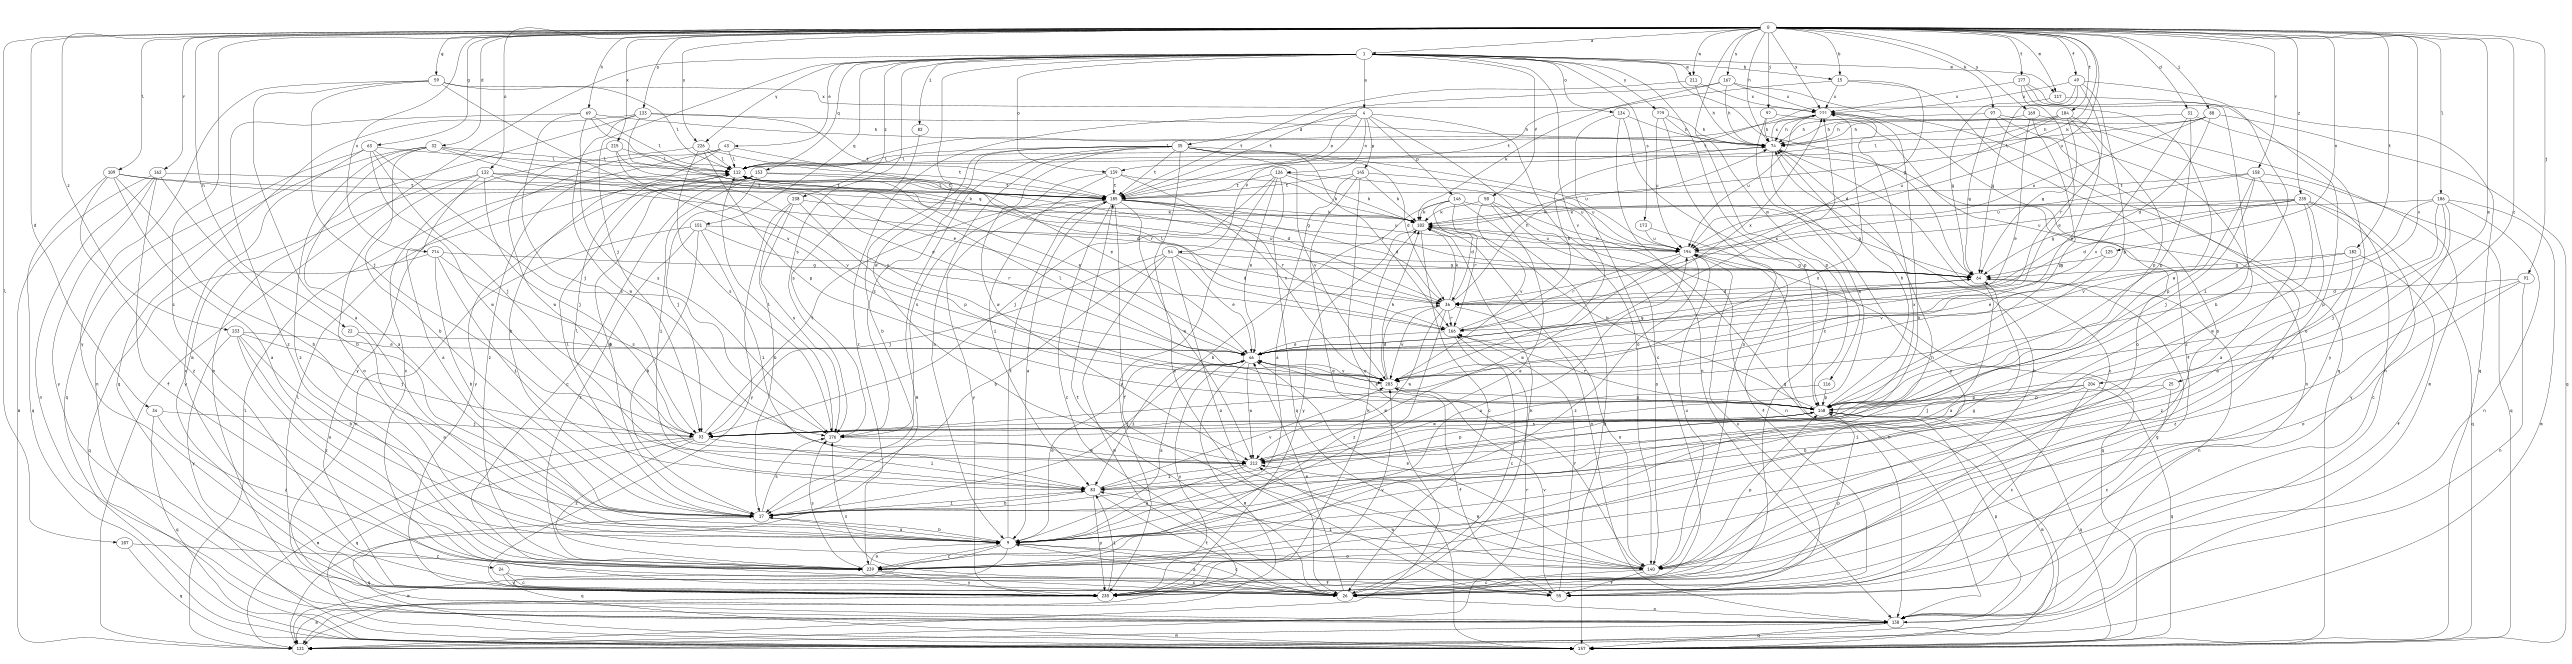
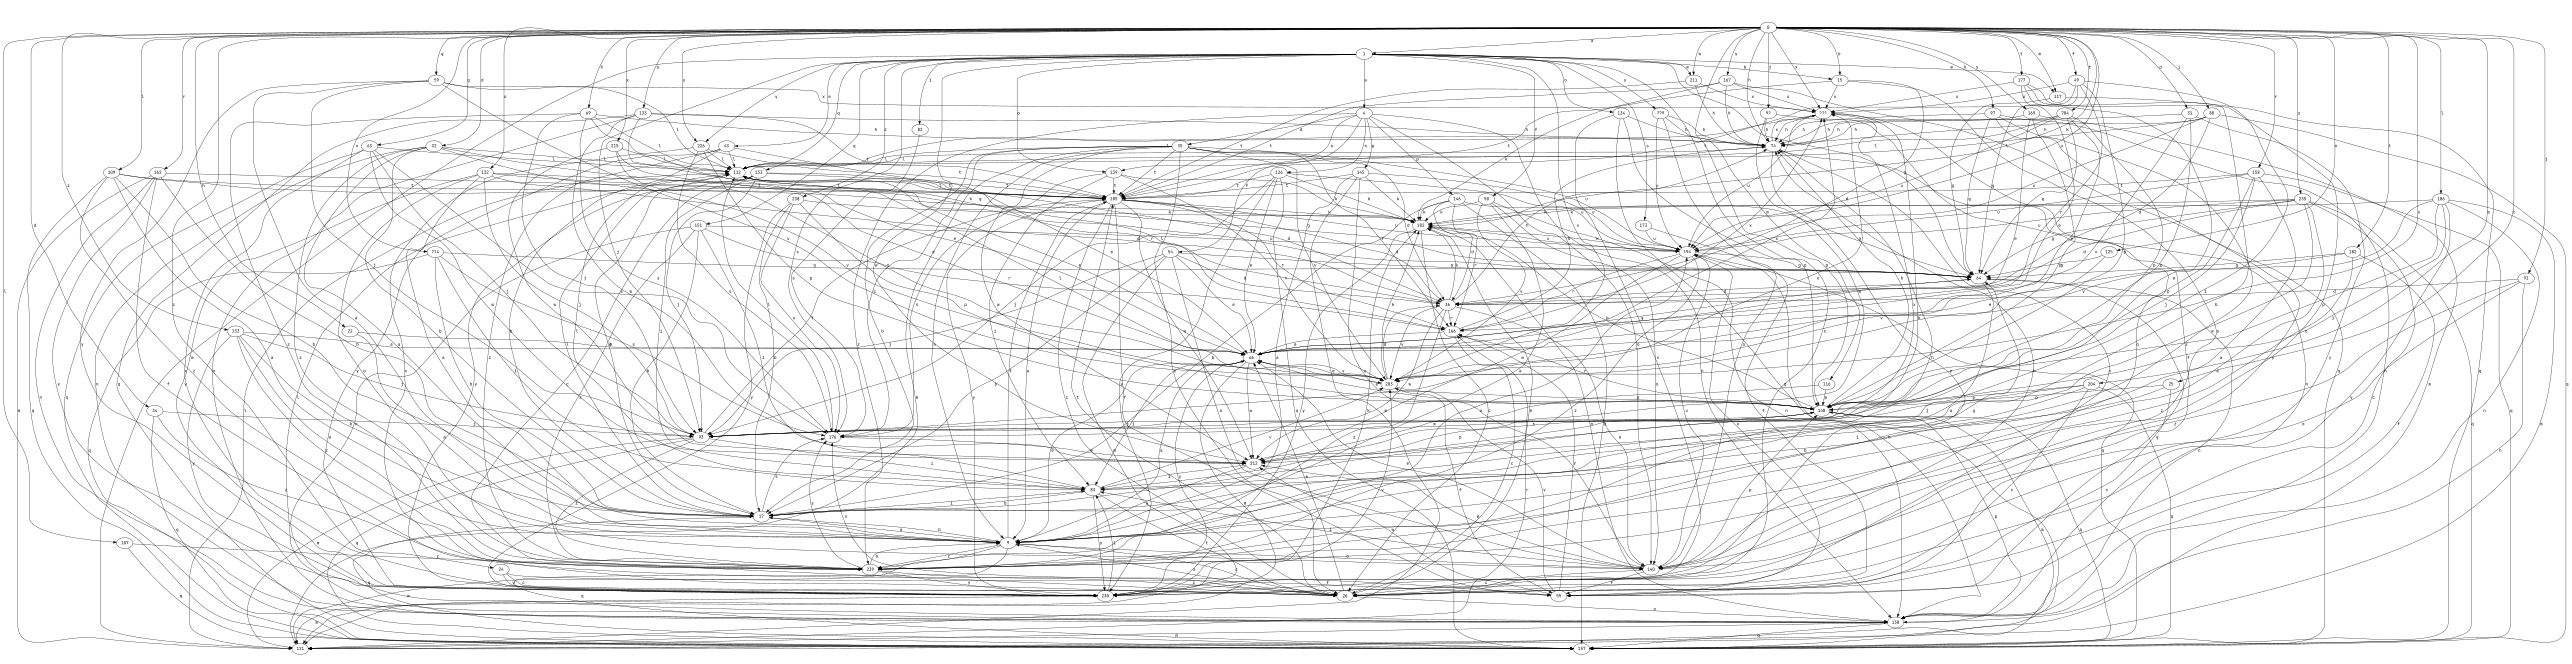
node "184": label "184" -> "784"
edge "26" -> "148": removed, label "p"
